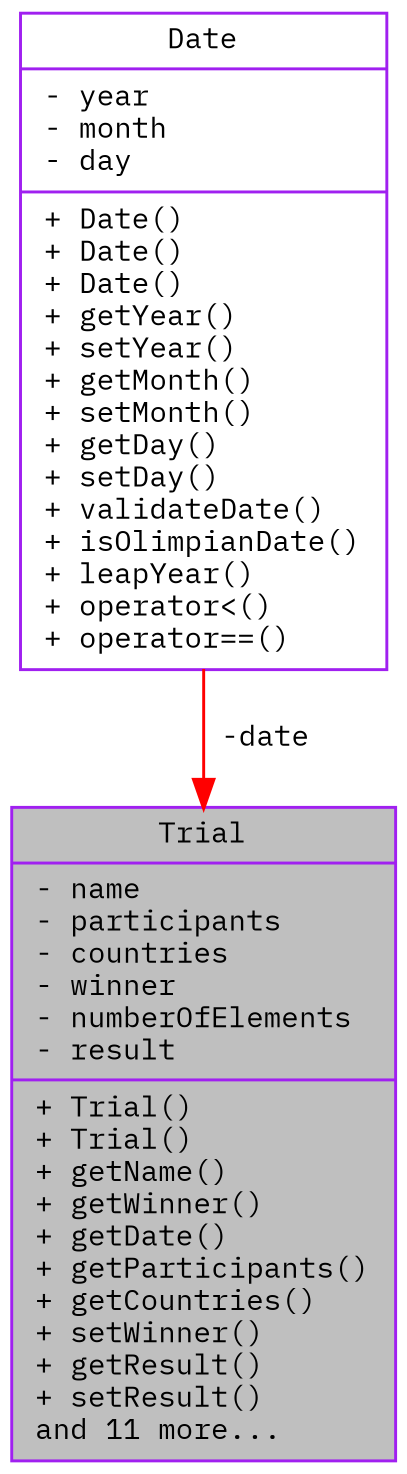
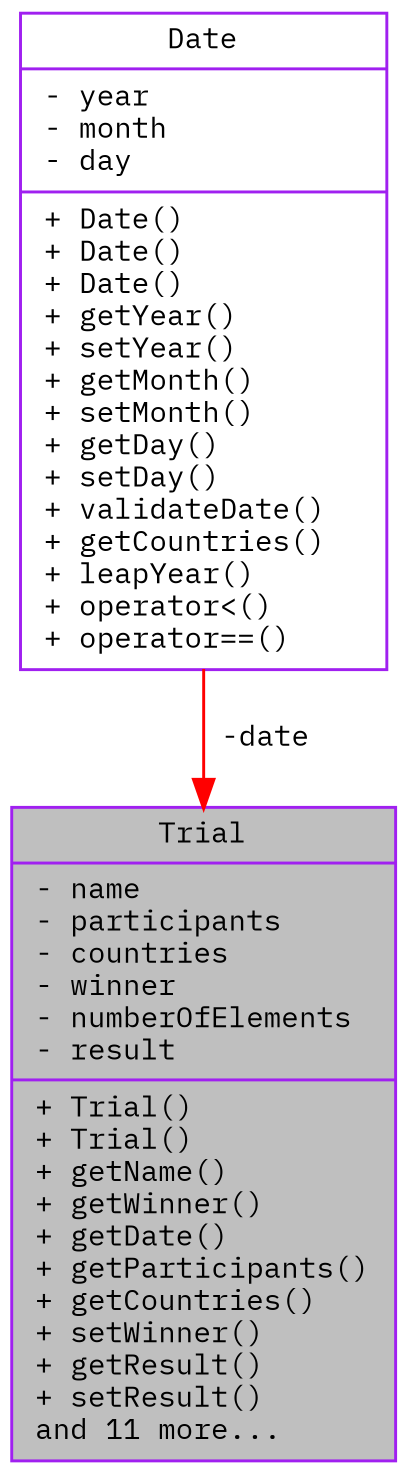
node "Date": text "+ isOlimpianDate()" -> "+ getCountries()"
